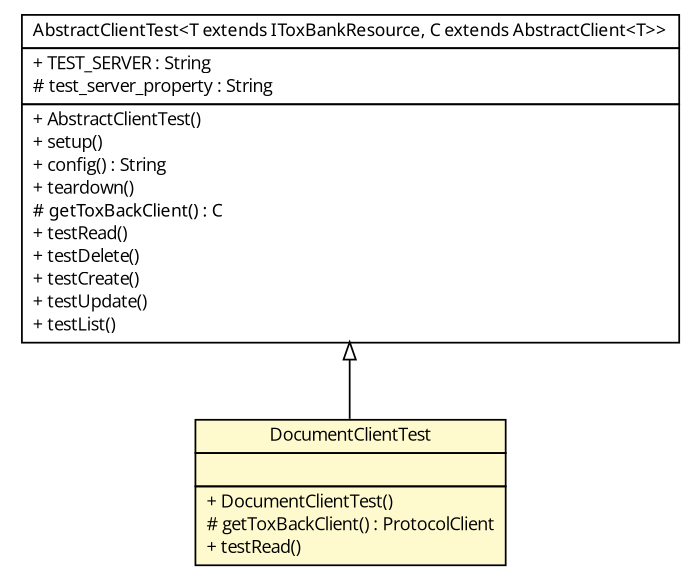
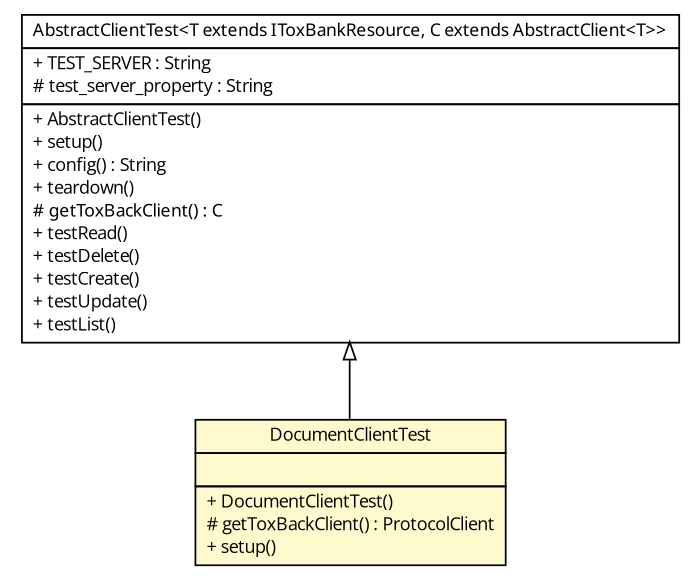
node "DocumentClientTest": text "+ testRead()" -> "+ setup()"
